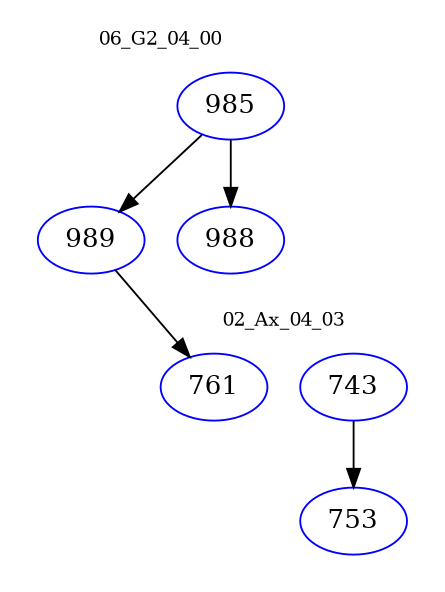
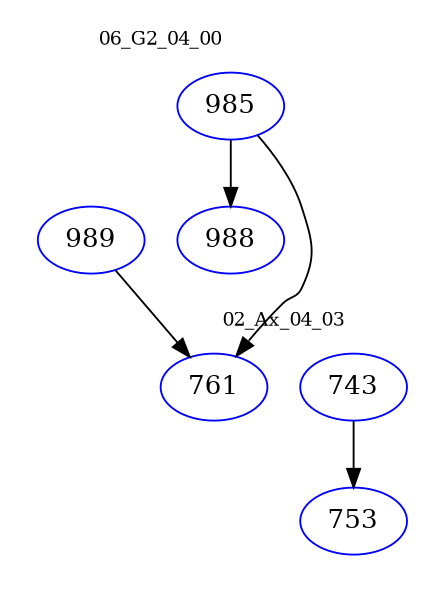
edge "985" -> "989": now "985" -> "761"
